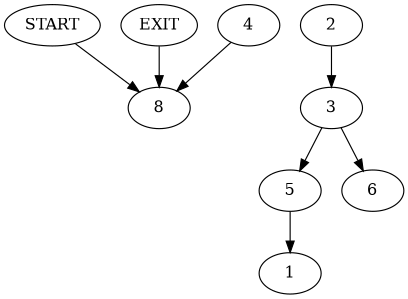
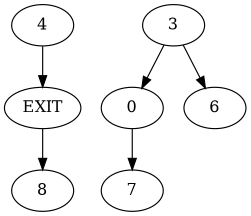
node "START": removed
node "2": removed
edge "4" -> "8": now "4" -> "EXIT"
node "5": label "5" -> "0"
node "1": label "1" -> "7"
